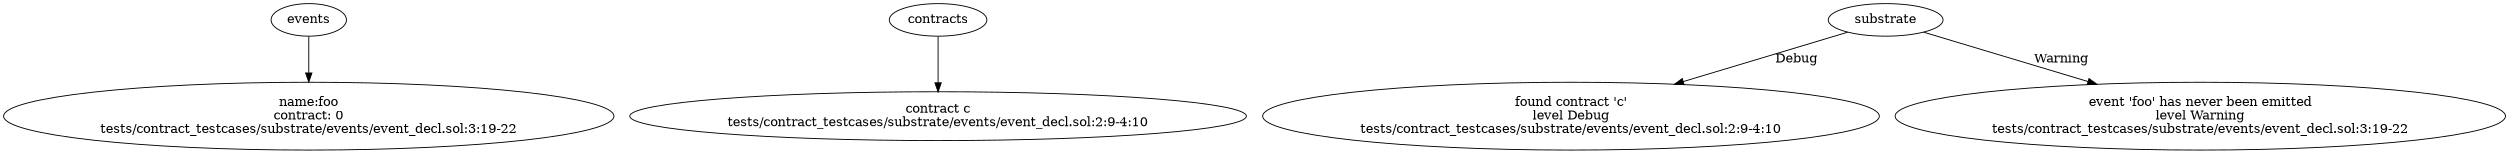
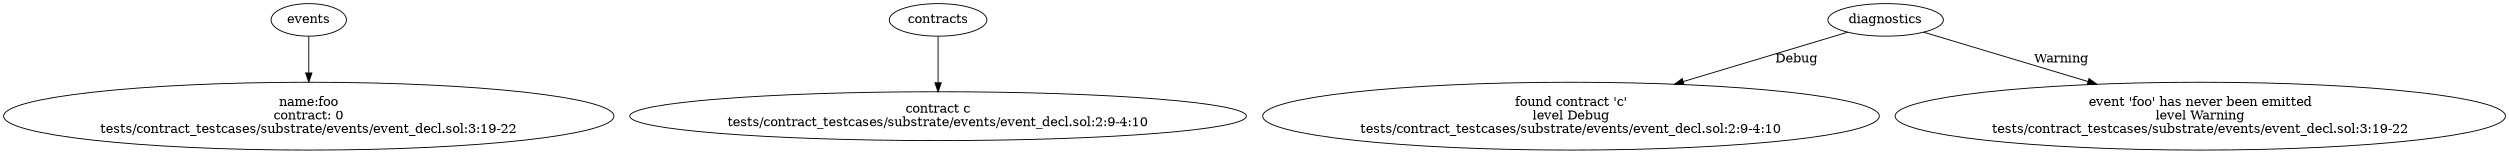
node "substrate": label "substrate" -> "diagnostics"
